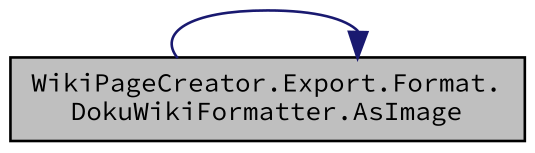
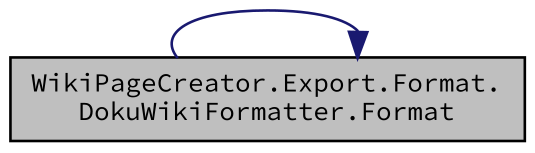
node "WikiPageCreator.Export.Format. DokuWikiFormatter.AsImage": label "WikiPageCreator.Export.Format. DokuWikiFormatter.AsImage" -> "WikiPageCreator.Export.Format. DokuWikiFormatter.Format"
